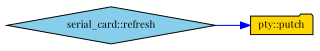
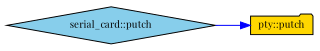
node "serial_card::refresh": label "serial_card::refresh" -> "serial_card::putch"
